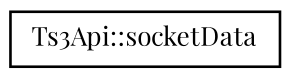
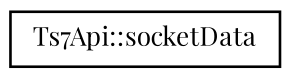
node "Ts3Api::socketData": label "Ts3Api::socketData" -> "Ts7Api::socketData"
